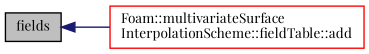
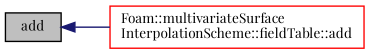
node "fields": label "fields" -> "add"
